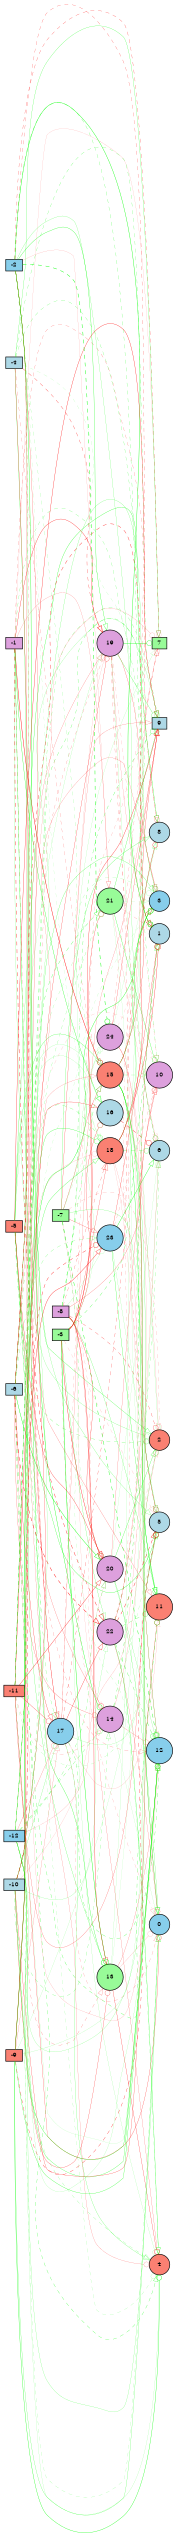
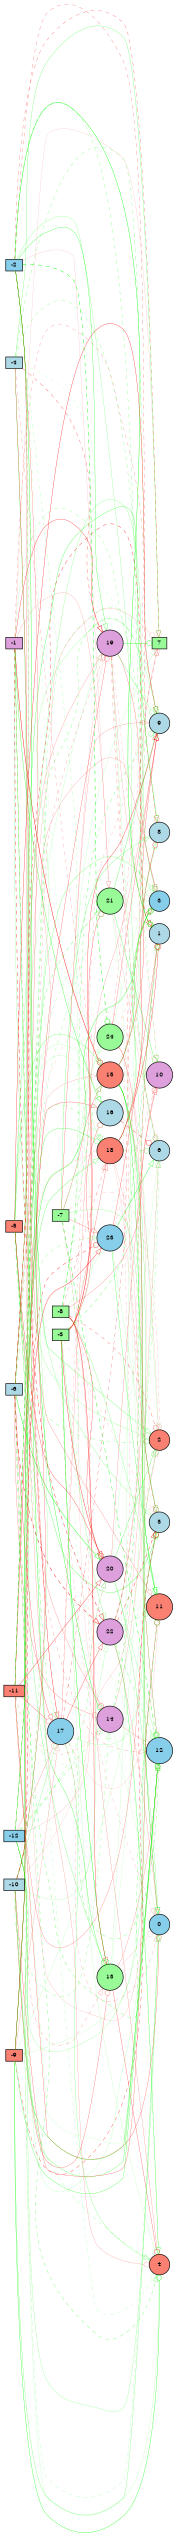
node "9": shape box -> circle
node "24": fillcolor plum -> palegreen
node "-8": fillcolor plum -> palegreen
